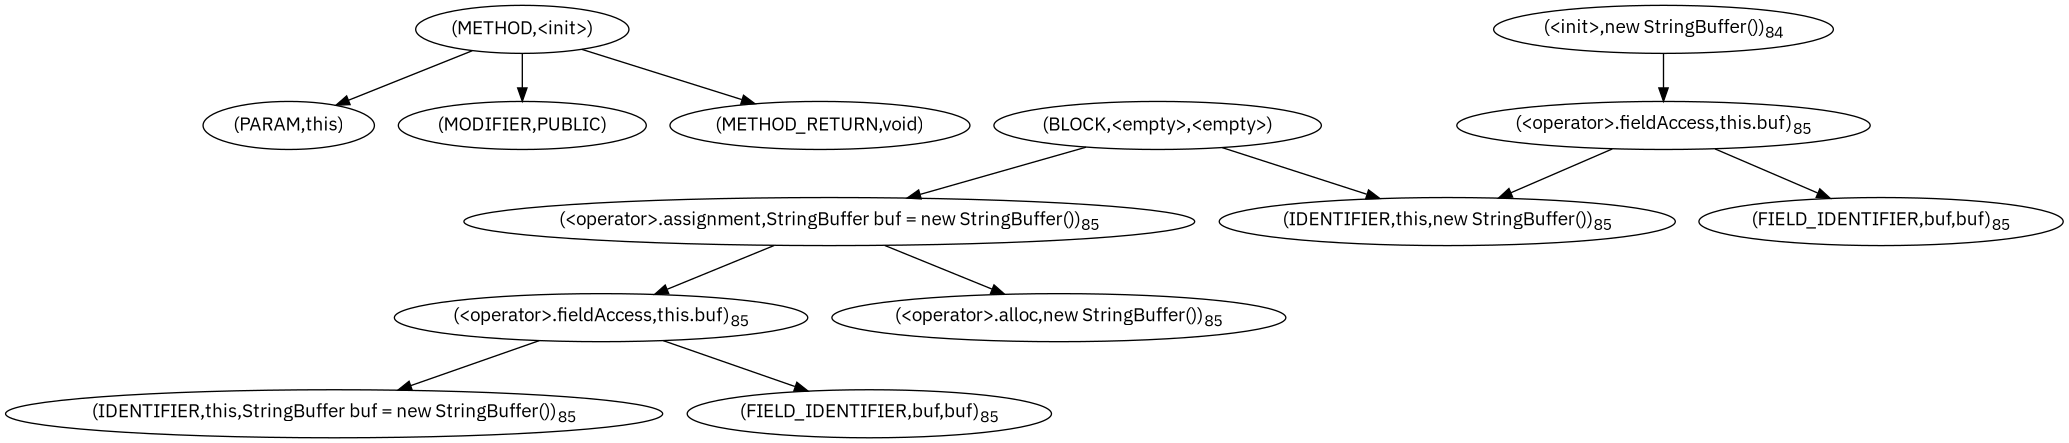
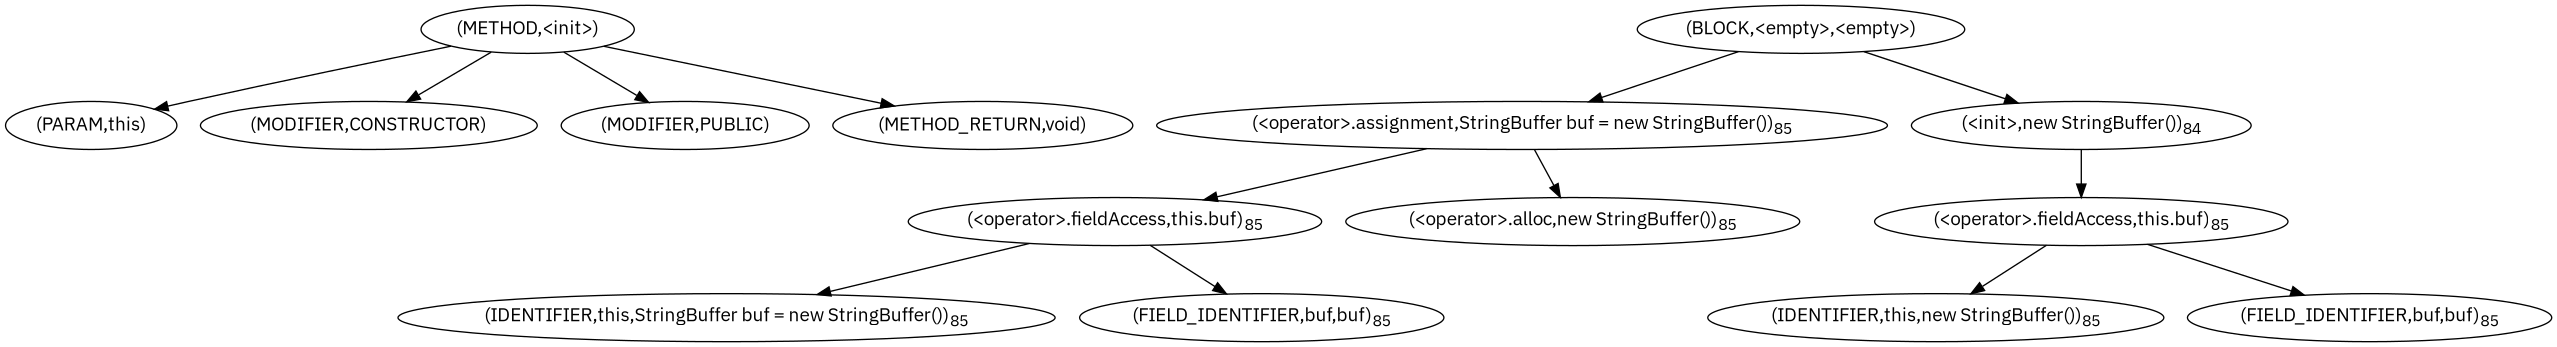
node "(MODIFIER,CONSTRUCTOR)": added
edge "(BLOCK,<empty>,<empty>)" -> "(IDENTIFIER,this,new StringBuffer())": now "(BLOCK,<empty>,<empty>)" -> "(<init>,new StringBuffer())"
